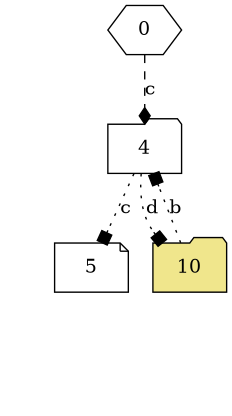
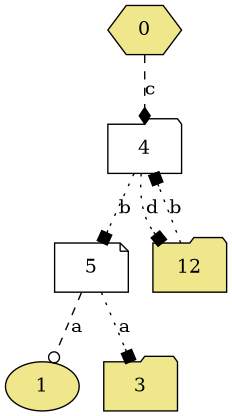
node "0": fillcolor white -> khaki
edge "4" -> "5": label "c" -> "b"
node "10": label "10" -> "12"
node "1": added
node "3": added
